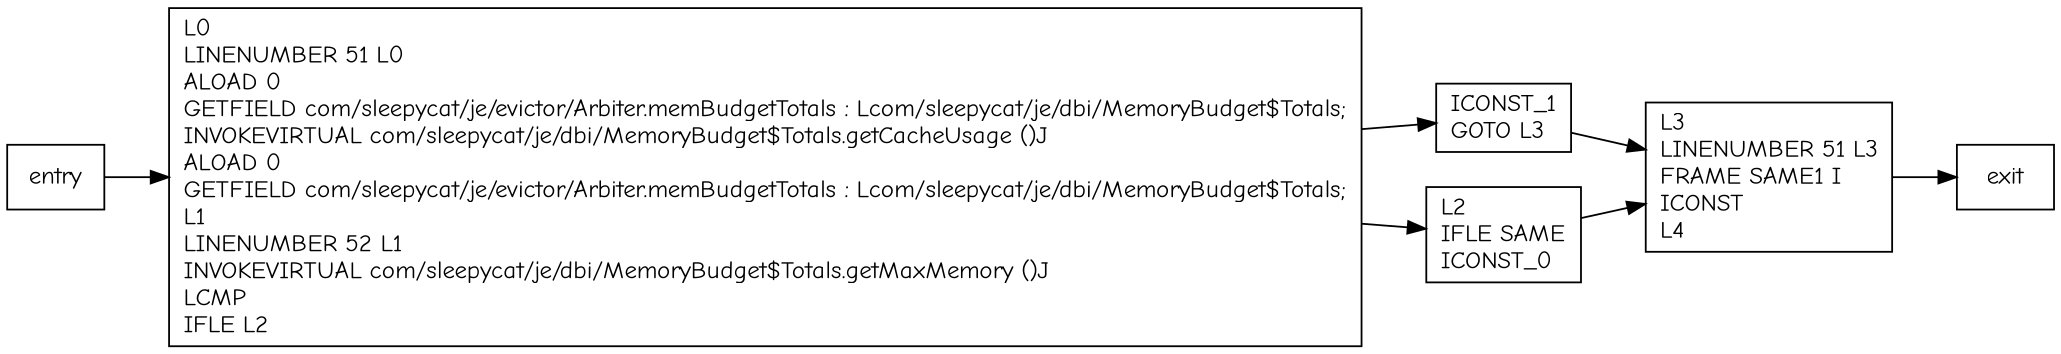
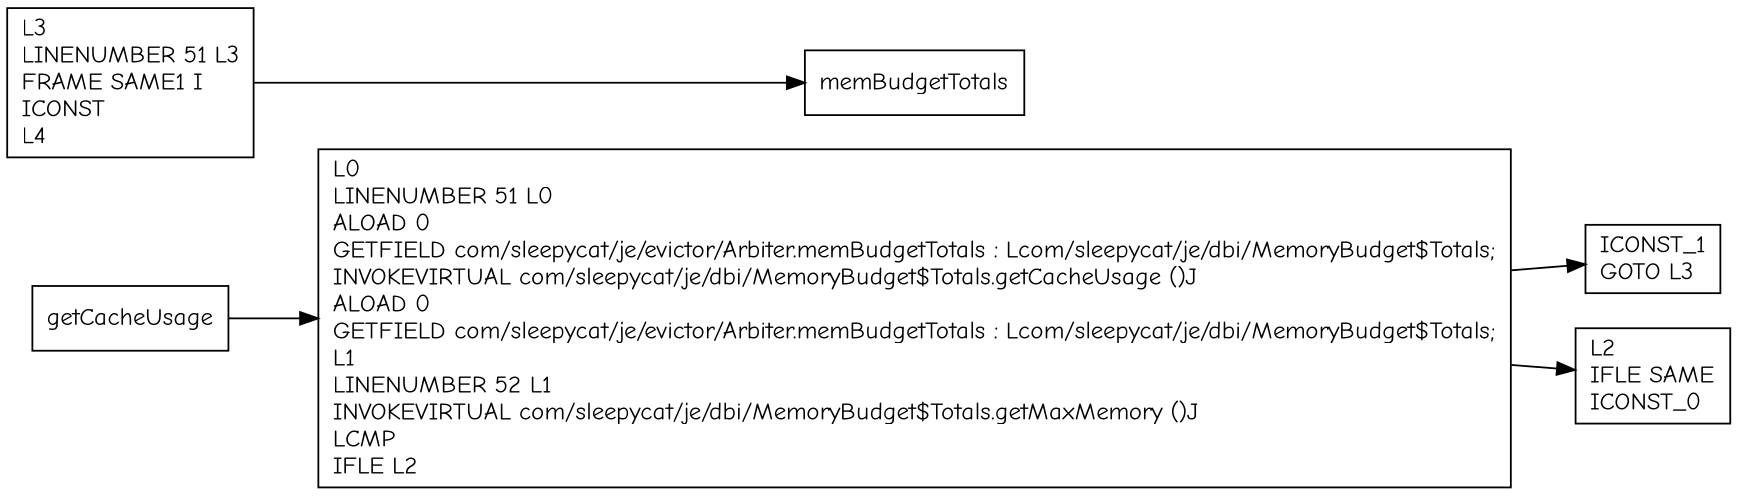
edge "ICONST_1 GOTO L3" -> "L3 LINENUMBER 51 L3 FRAME SAME1 I ICONST L4": removed
node "entry": label "entry" -> "getCacheUsage"
node "exit": label "exit" -> "memBudgetTotals"
edge "L2 IFLE SAME ICONST_0" -> "L3 LINENUMBER 51 L3 FRAME SAME1 I ICONST L4": removed
